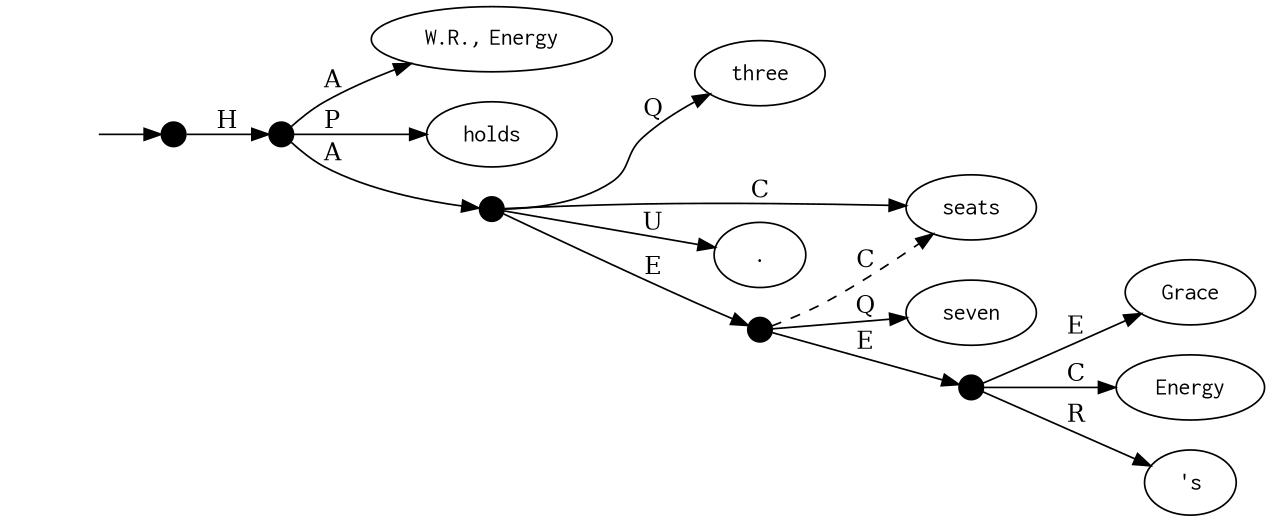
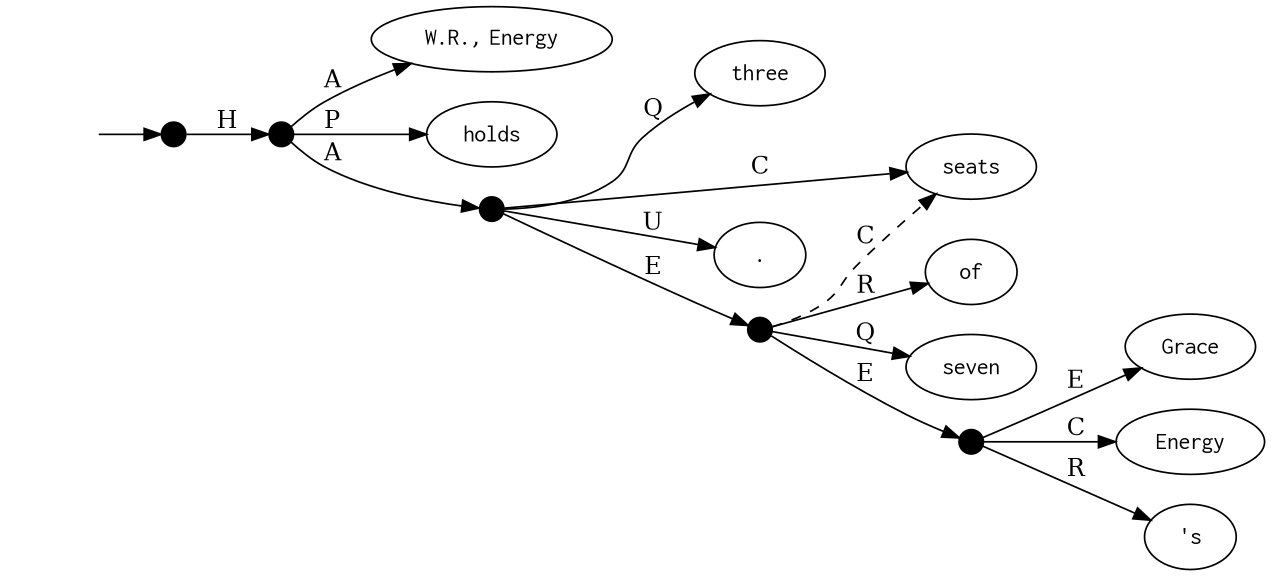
node "of": added
